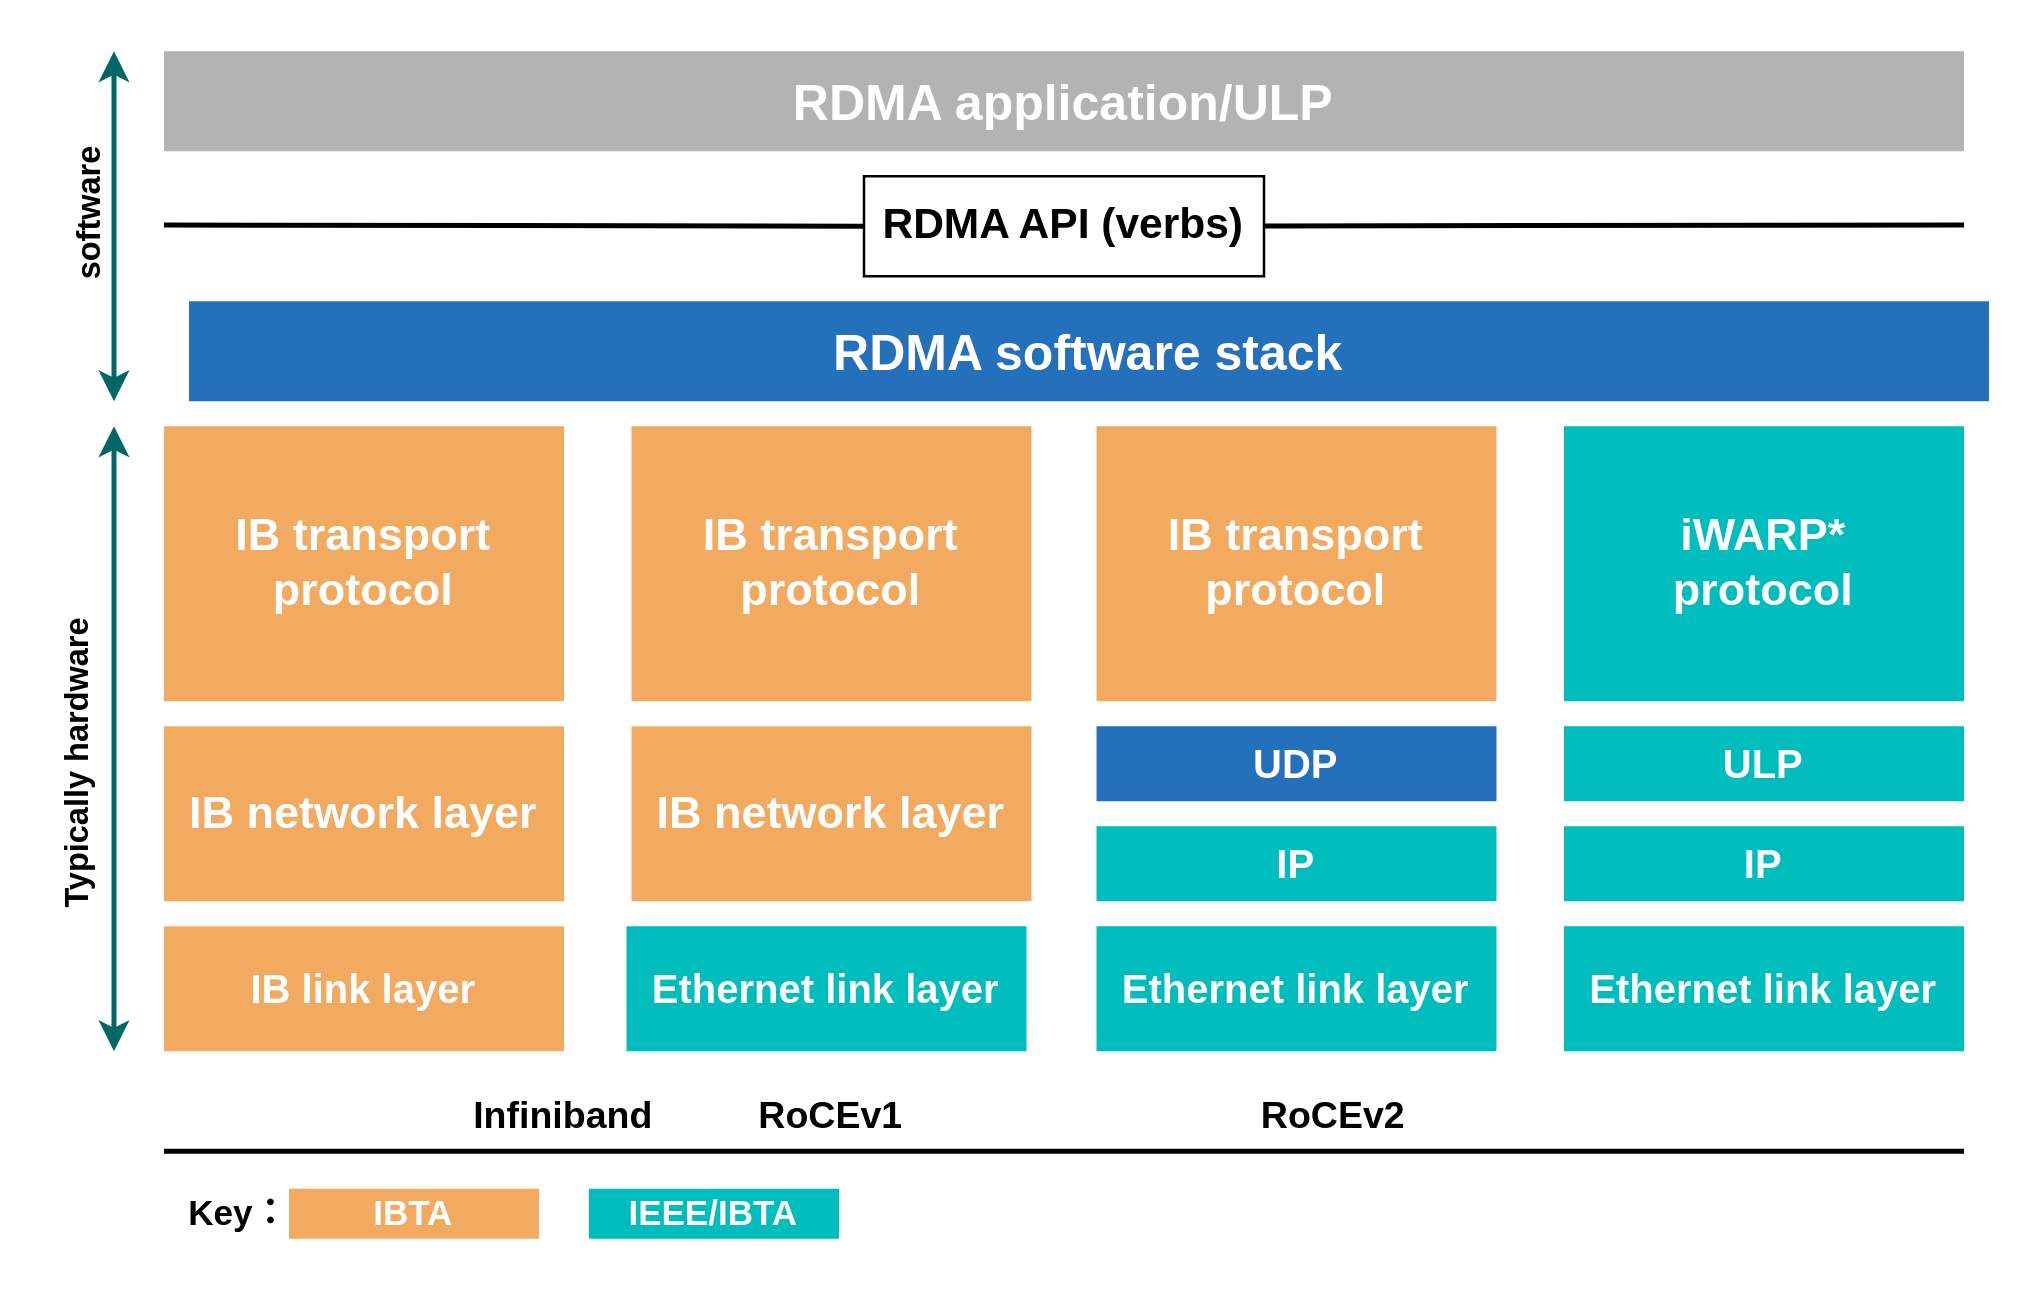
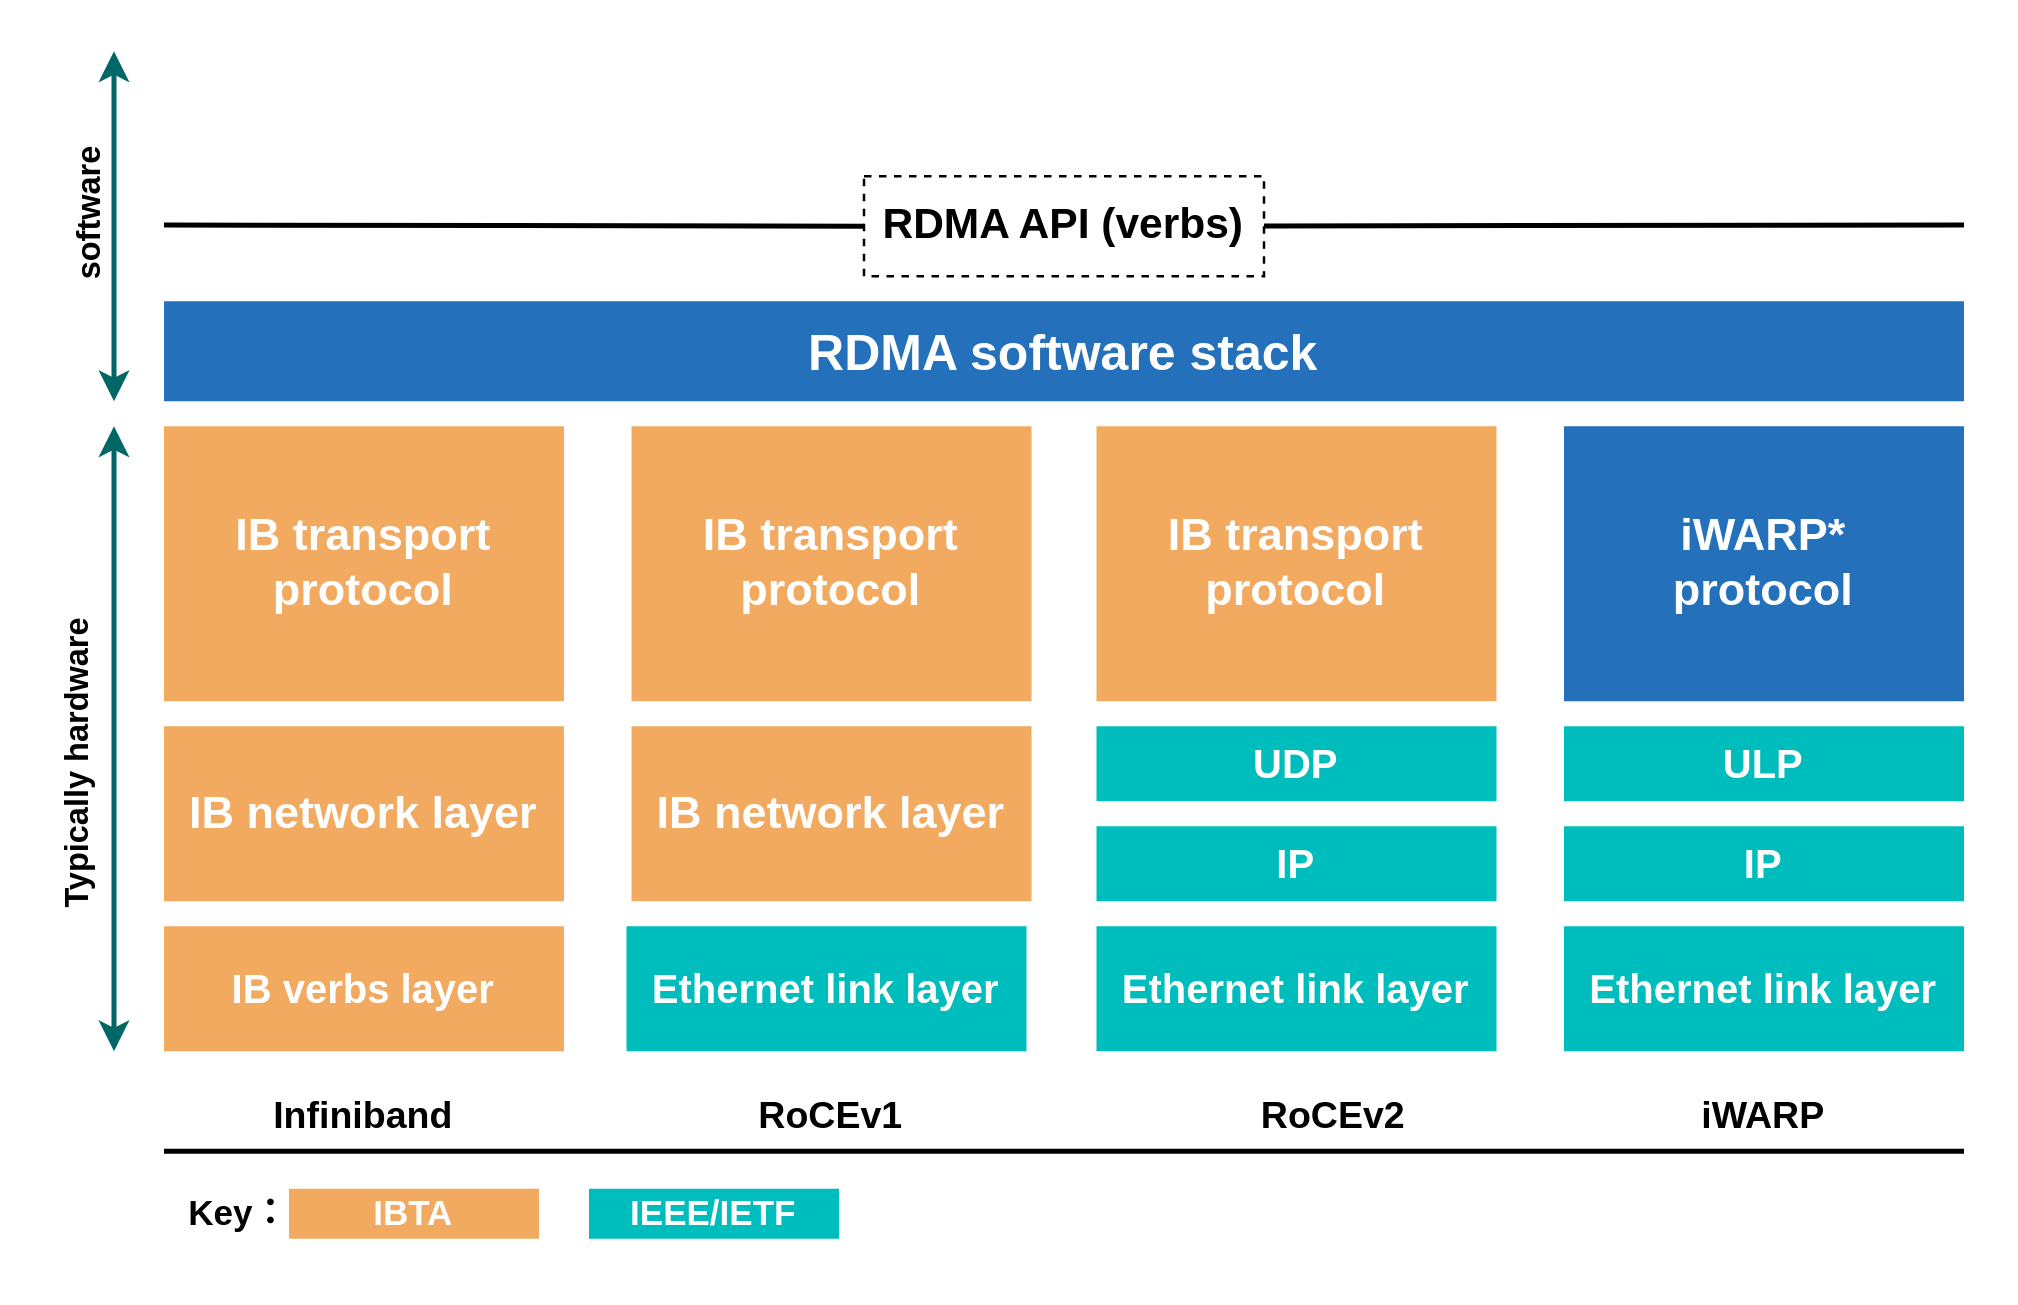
node "RDMA application/ULP": removed
node "RDMA API (verbs)": style solid -> dashed
node "RDMA software stack": moved (1089, 351) -> (1064, 351)
node "iWARP* protocol": fillcolor #00bdbd -> #2570ba
node "UDP": fillcolor #2570ba -> #00bdbd
node "IB link layer": label "IB link layer" -> "IB verbs layer"
node "Infiniband": moved (564, 1114) -> (364, 1114)
node "iWARP": added
node "IEEE/IBTA": label "IEEE/IBTA" -> "IEEE/IETF"
